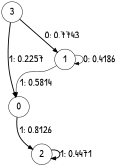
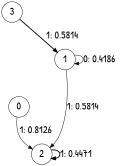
edge "3" -> "1": label "0: 0.7743   " -> "1: 0.5814   "
edge "3" -> "0": removed, label "1: 0.2257"
edge "1" -> "0": now "1" -> "2"
edge "0" -> "2": style bold -> solid
